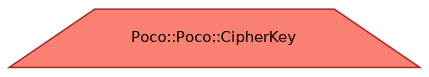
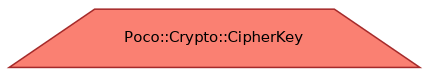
node "Poco::Poco::CipherKey": label "Poco::Poco::CipherKey" -> "Poco::Crypto::CipherKey"
